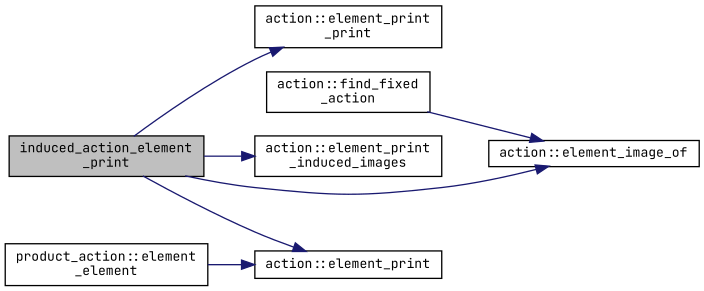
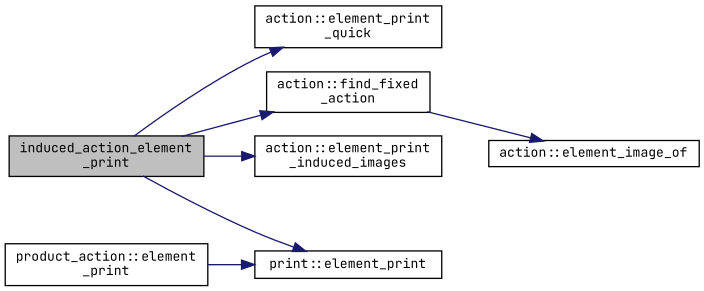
node "action::element_print _print": label "action::element_print _print" -> "action::element_print _quick"
edge "induced_action_element _print" -> "action::element_image_of": now "induced_action_element _print" -> "action::find_fixed _action"
node "product_action::element _element": label "product_action::element _element" -> "product_action::element _print"
node "action::element_print": label "action::element_print" -> "print::element_print"
